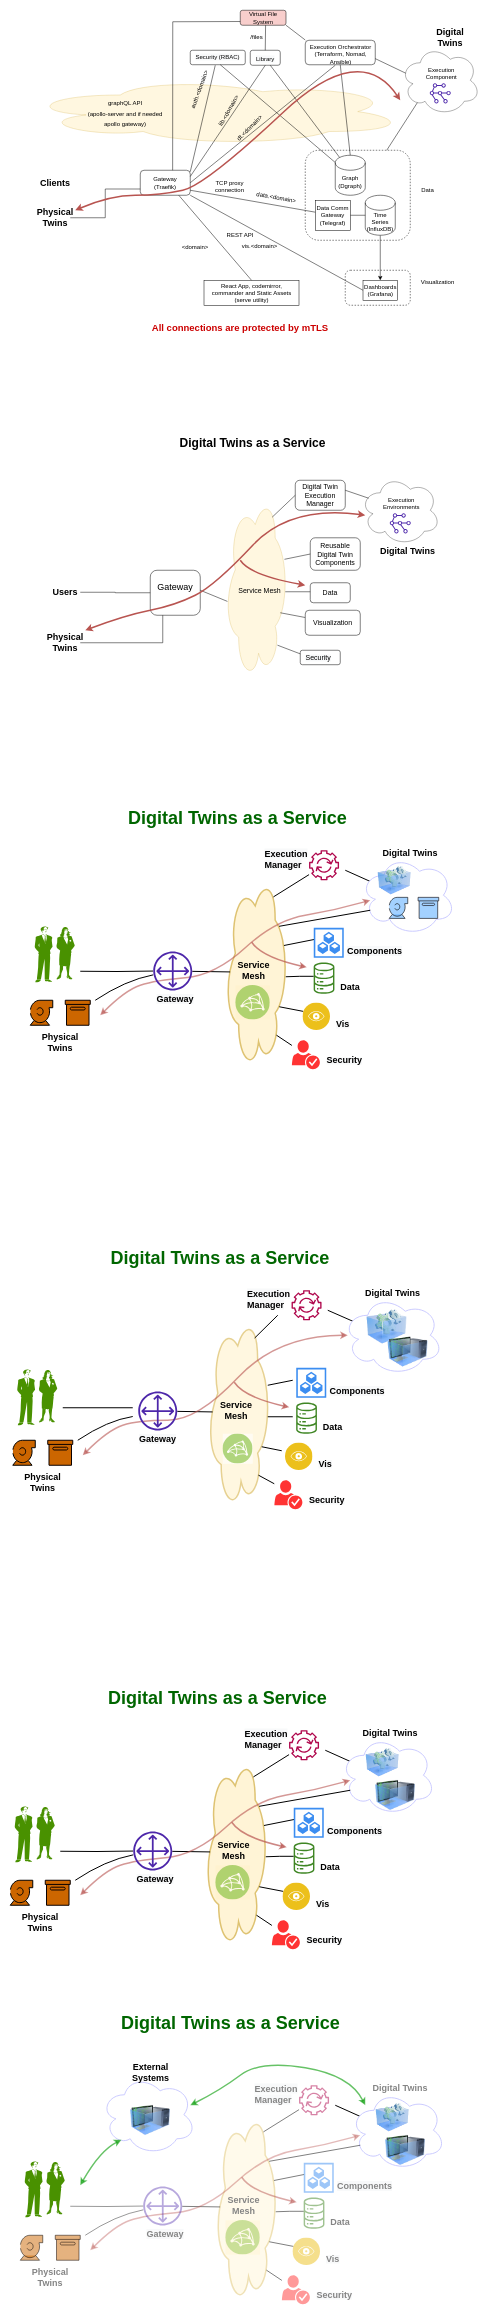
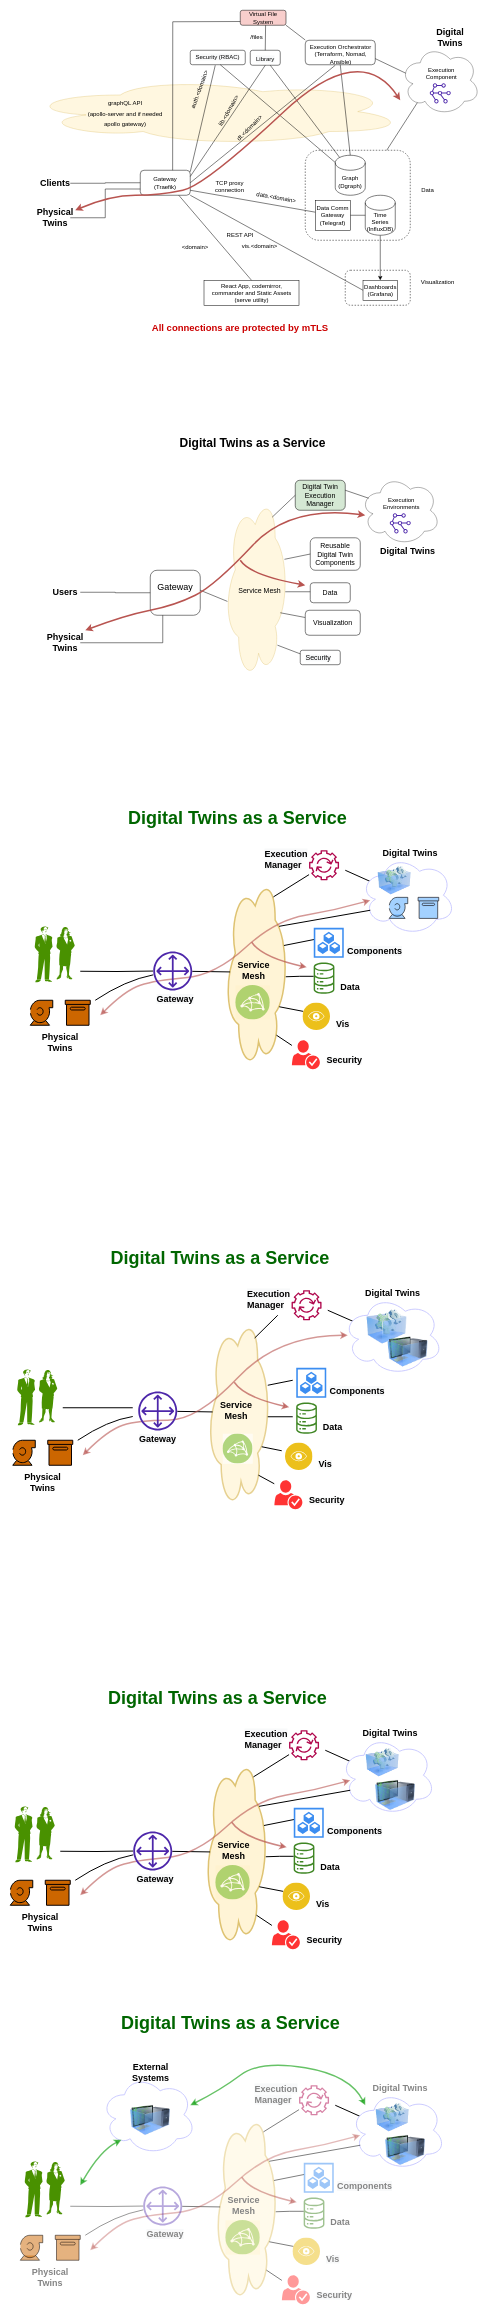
edge "Gateway (Traefik)" -- "Clients": added
node "Digital Twin Execution Manager": fillcolor #ffffff -> #d5e8d4
